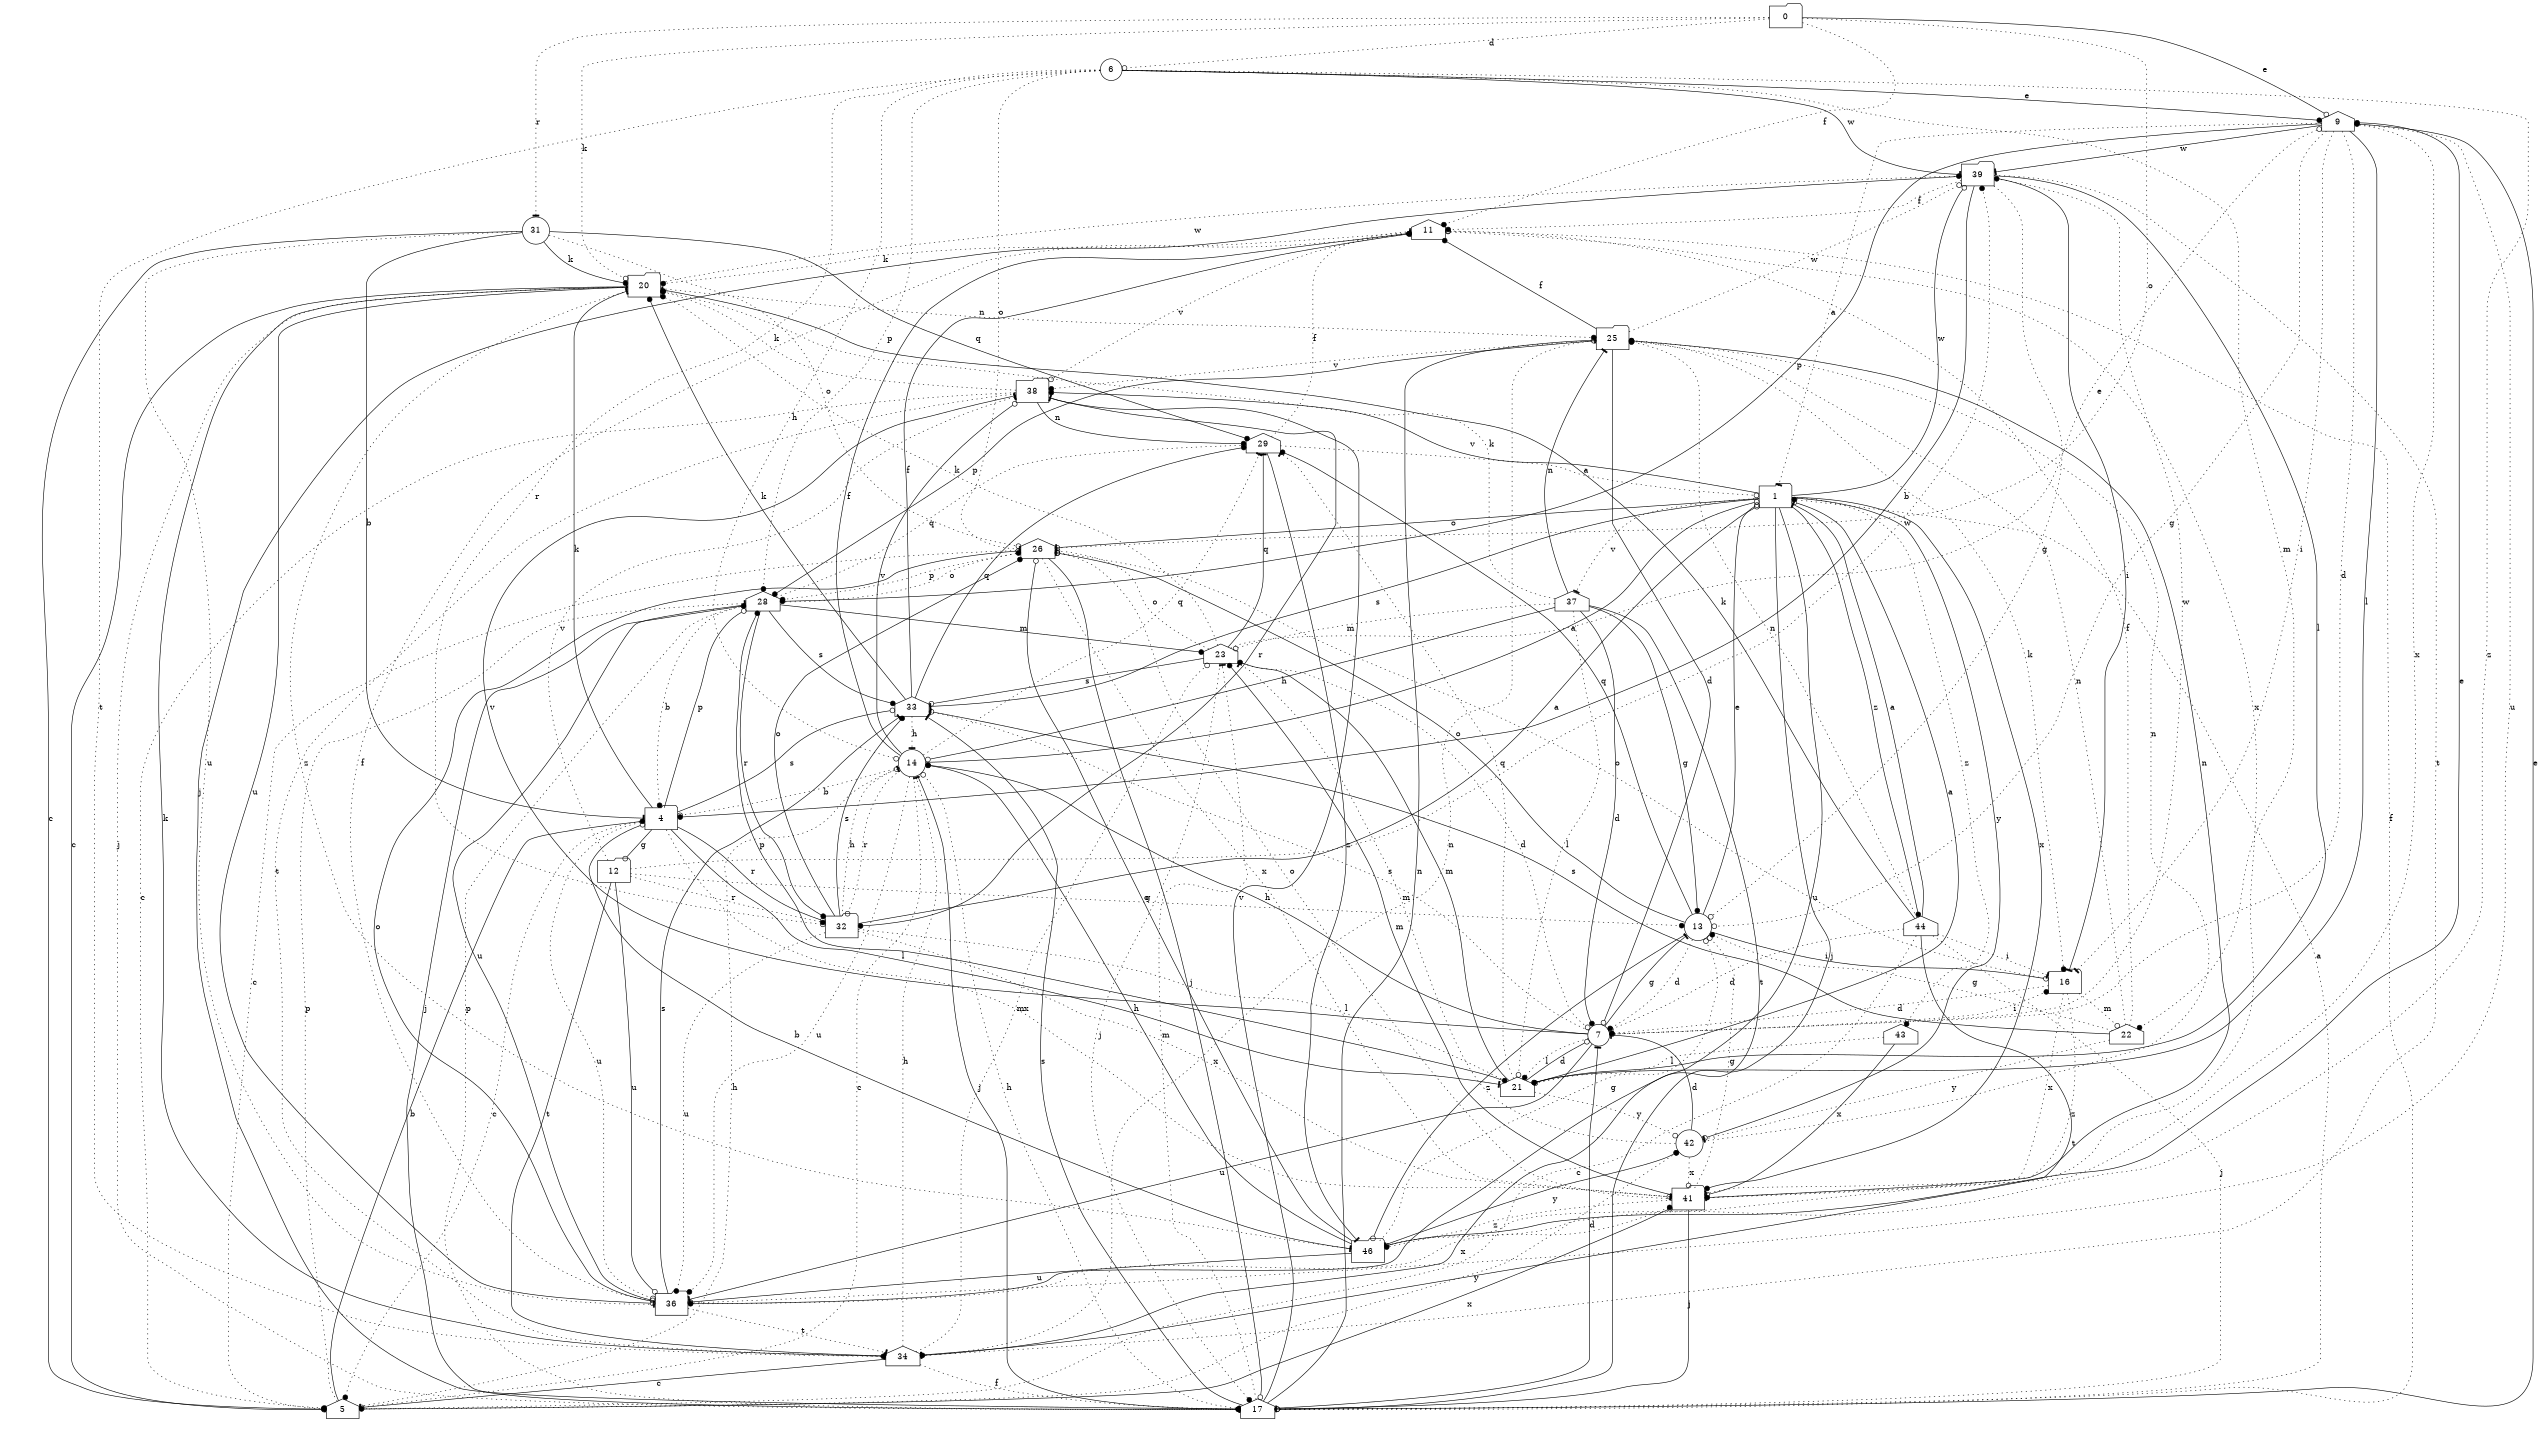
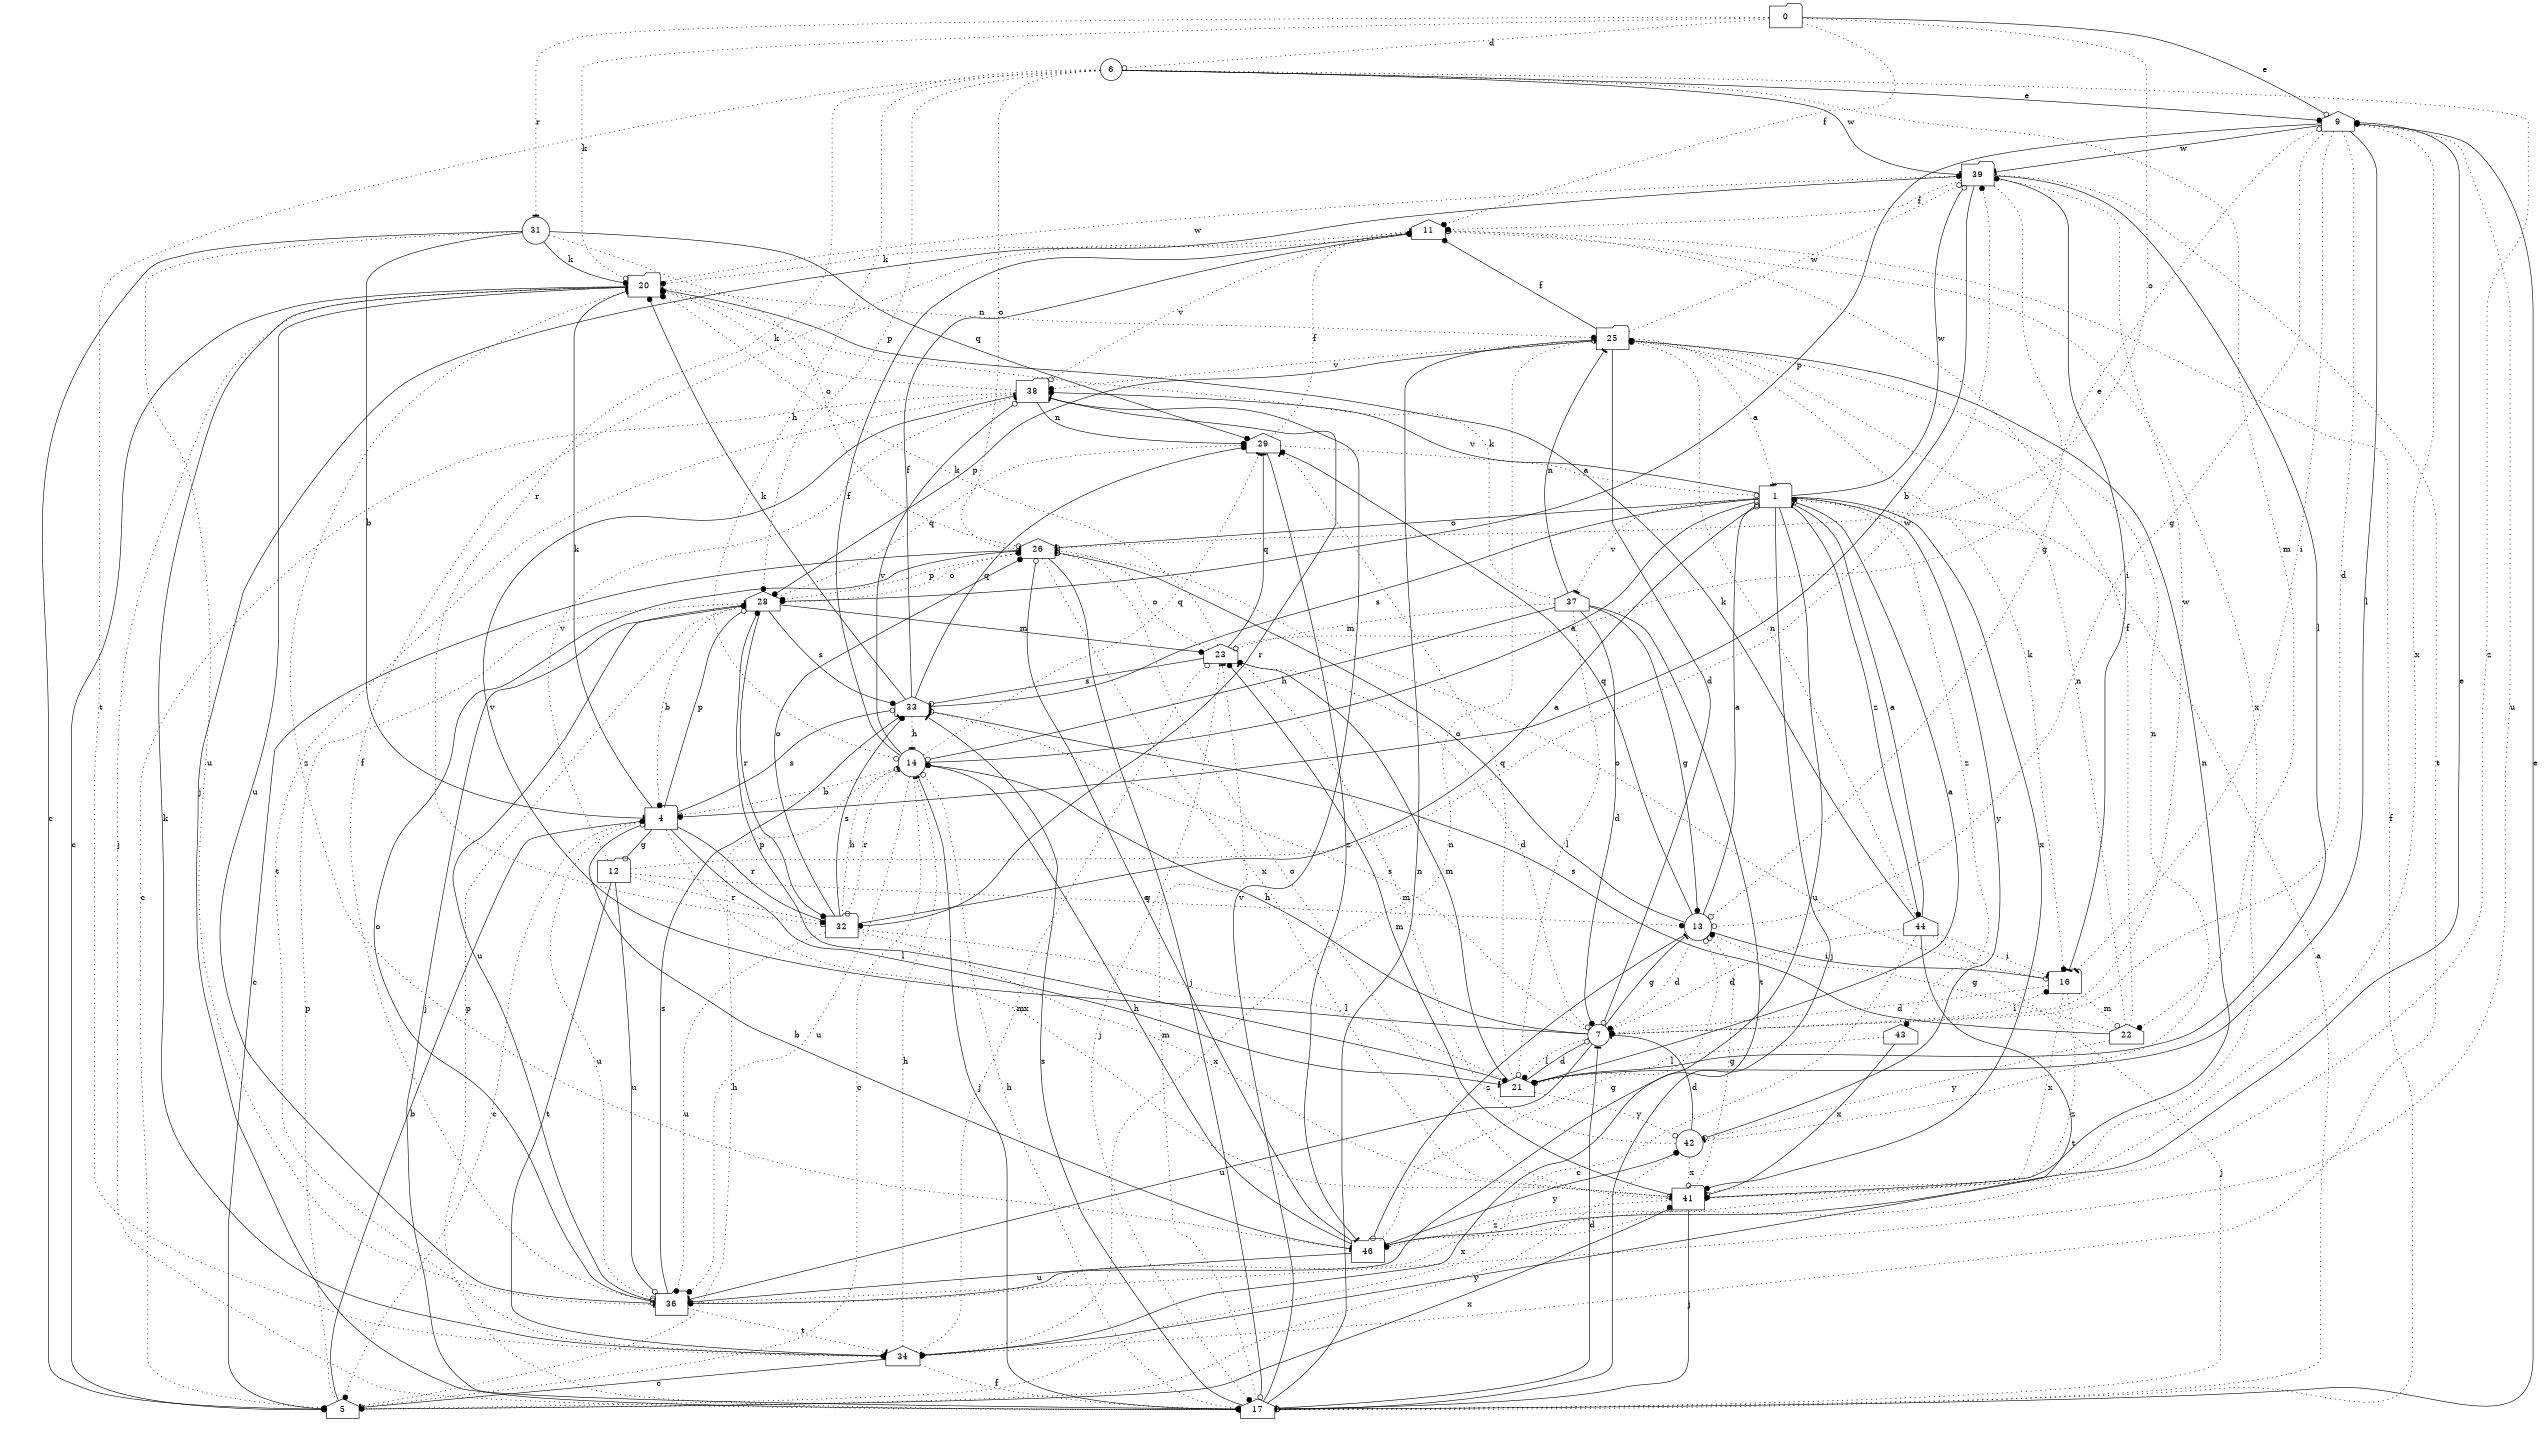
edge "9" -> "1": now "25" -> "1"
edge "26" -> "5": style dotted -> solid
edge "13" -> "1": label "e" -> "a"
